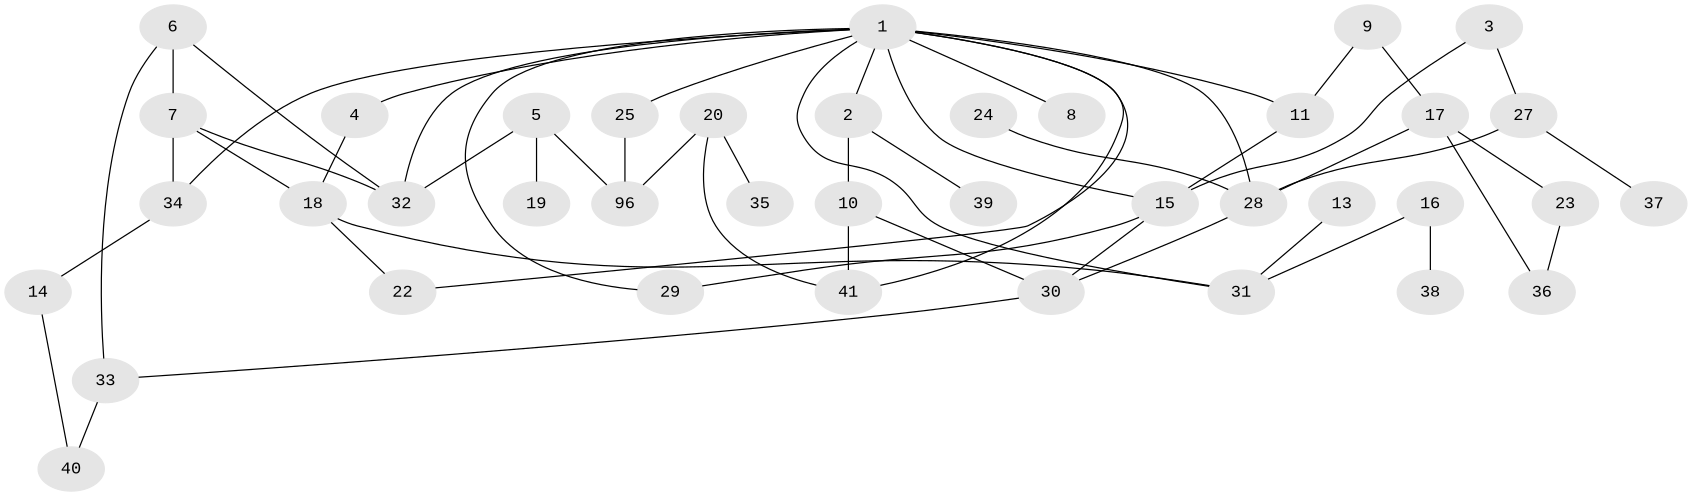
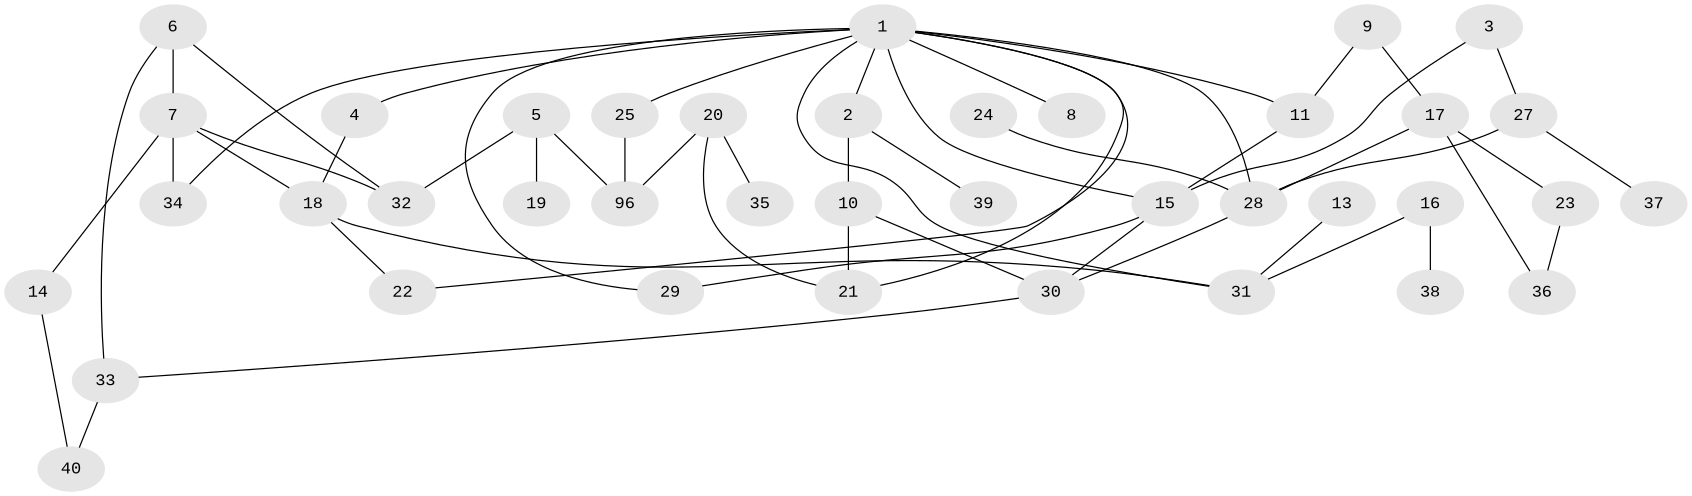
edge "1" -- "32": removed
edge "34" -- "14": now "7" -- "14"
node "41": label "41" -> "21"
